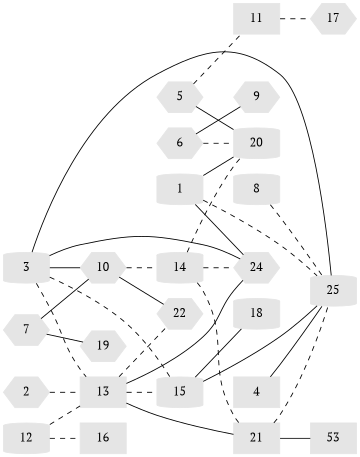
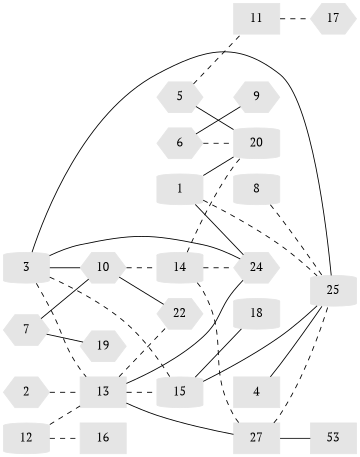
node "21": label "21" -> "27"
